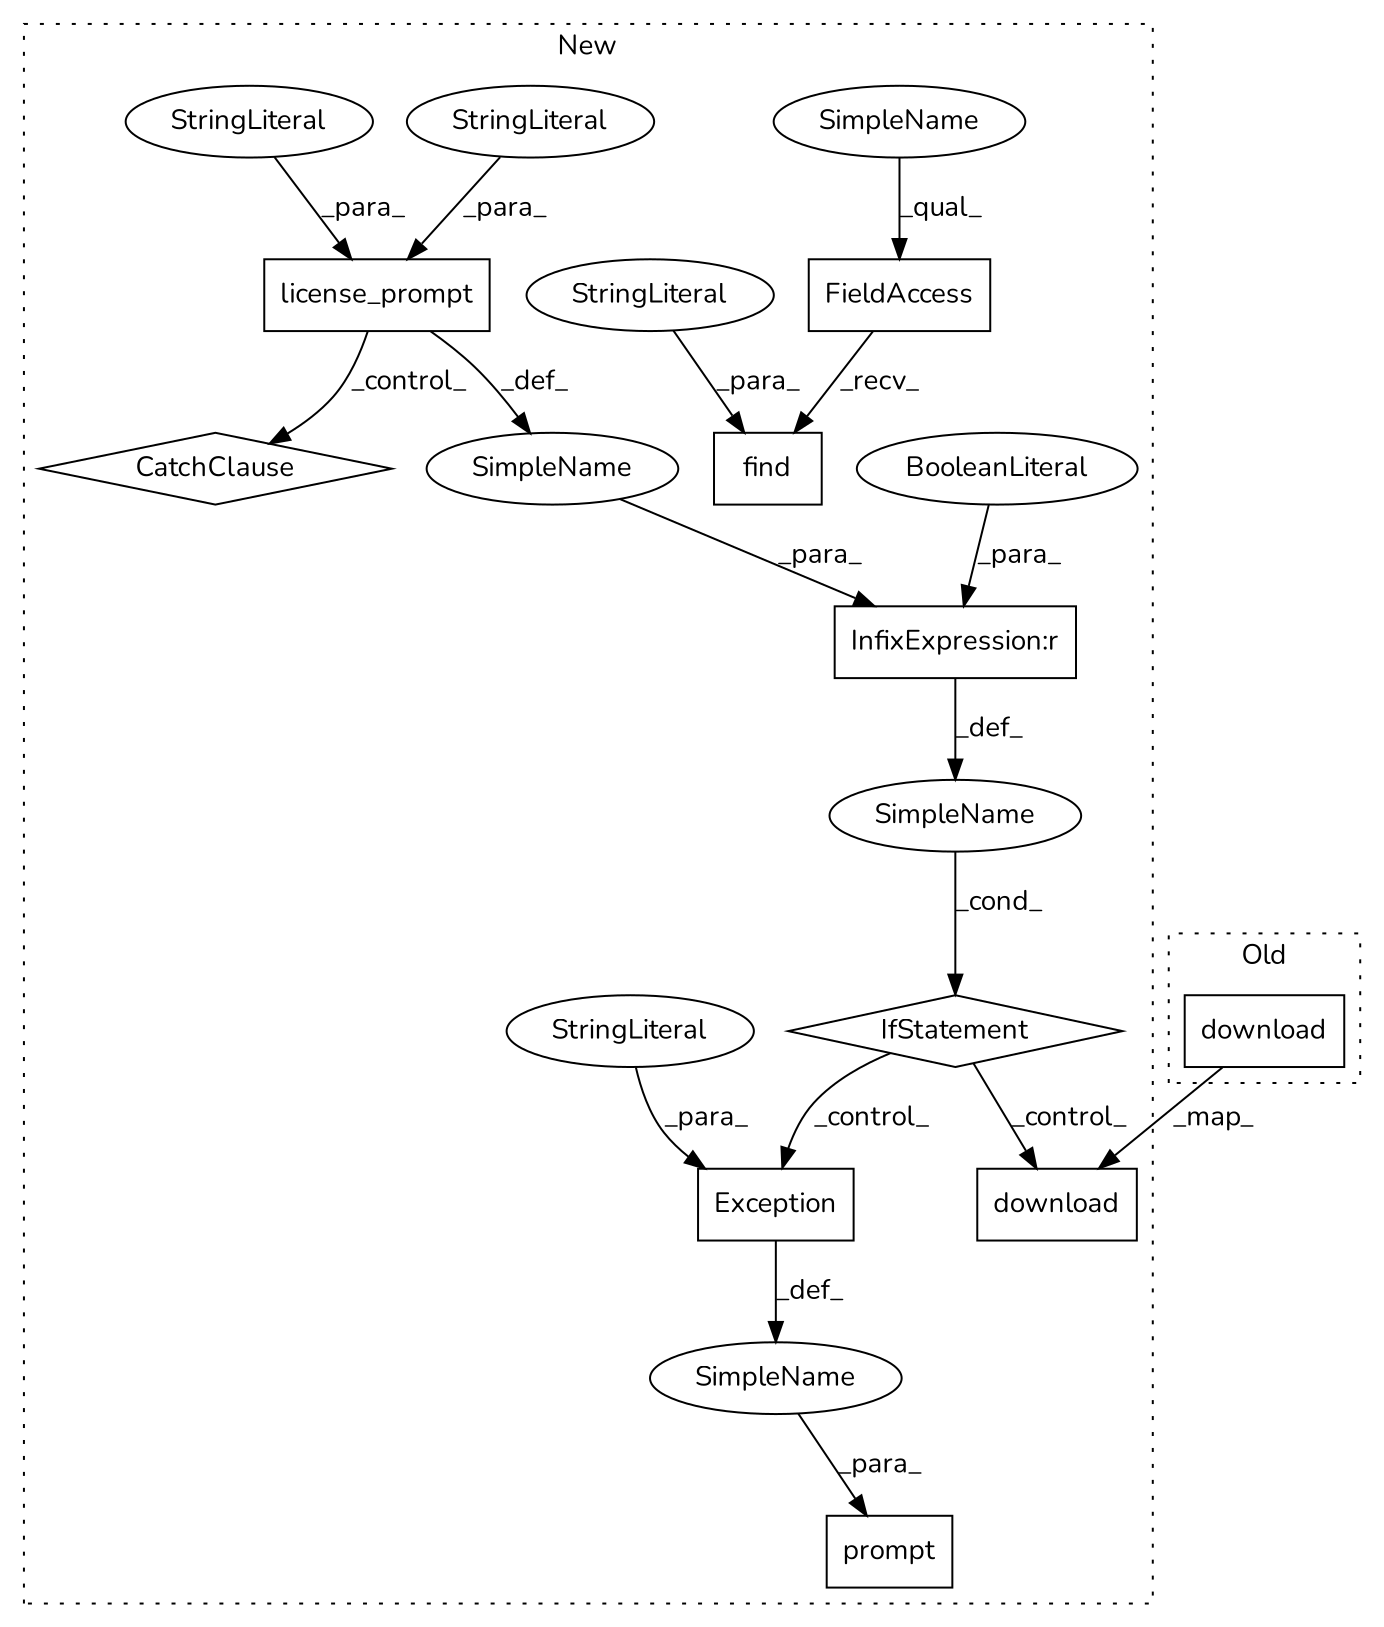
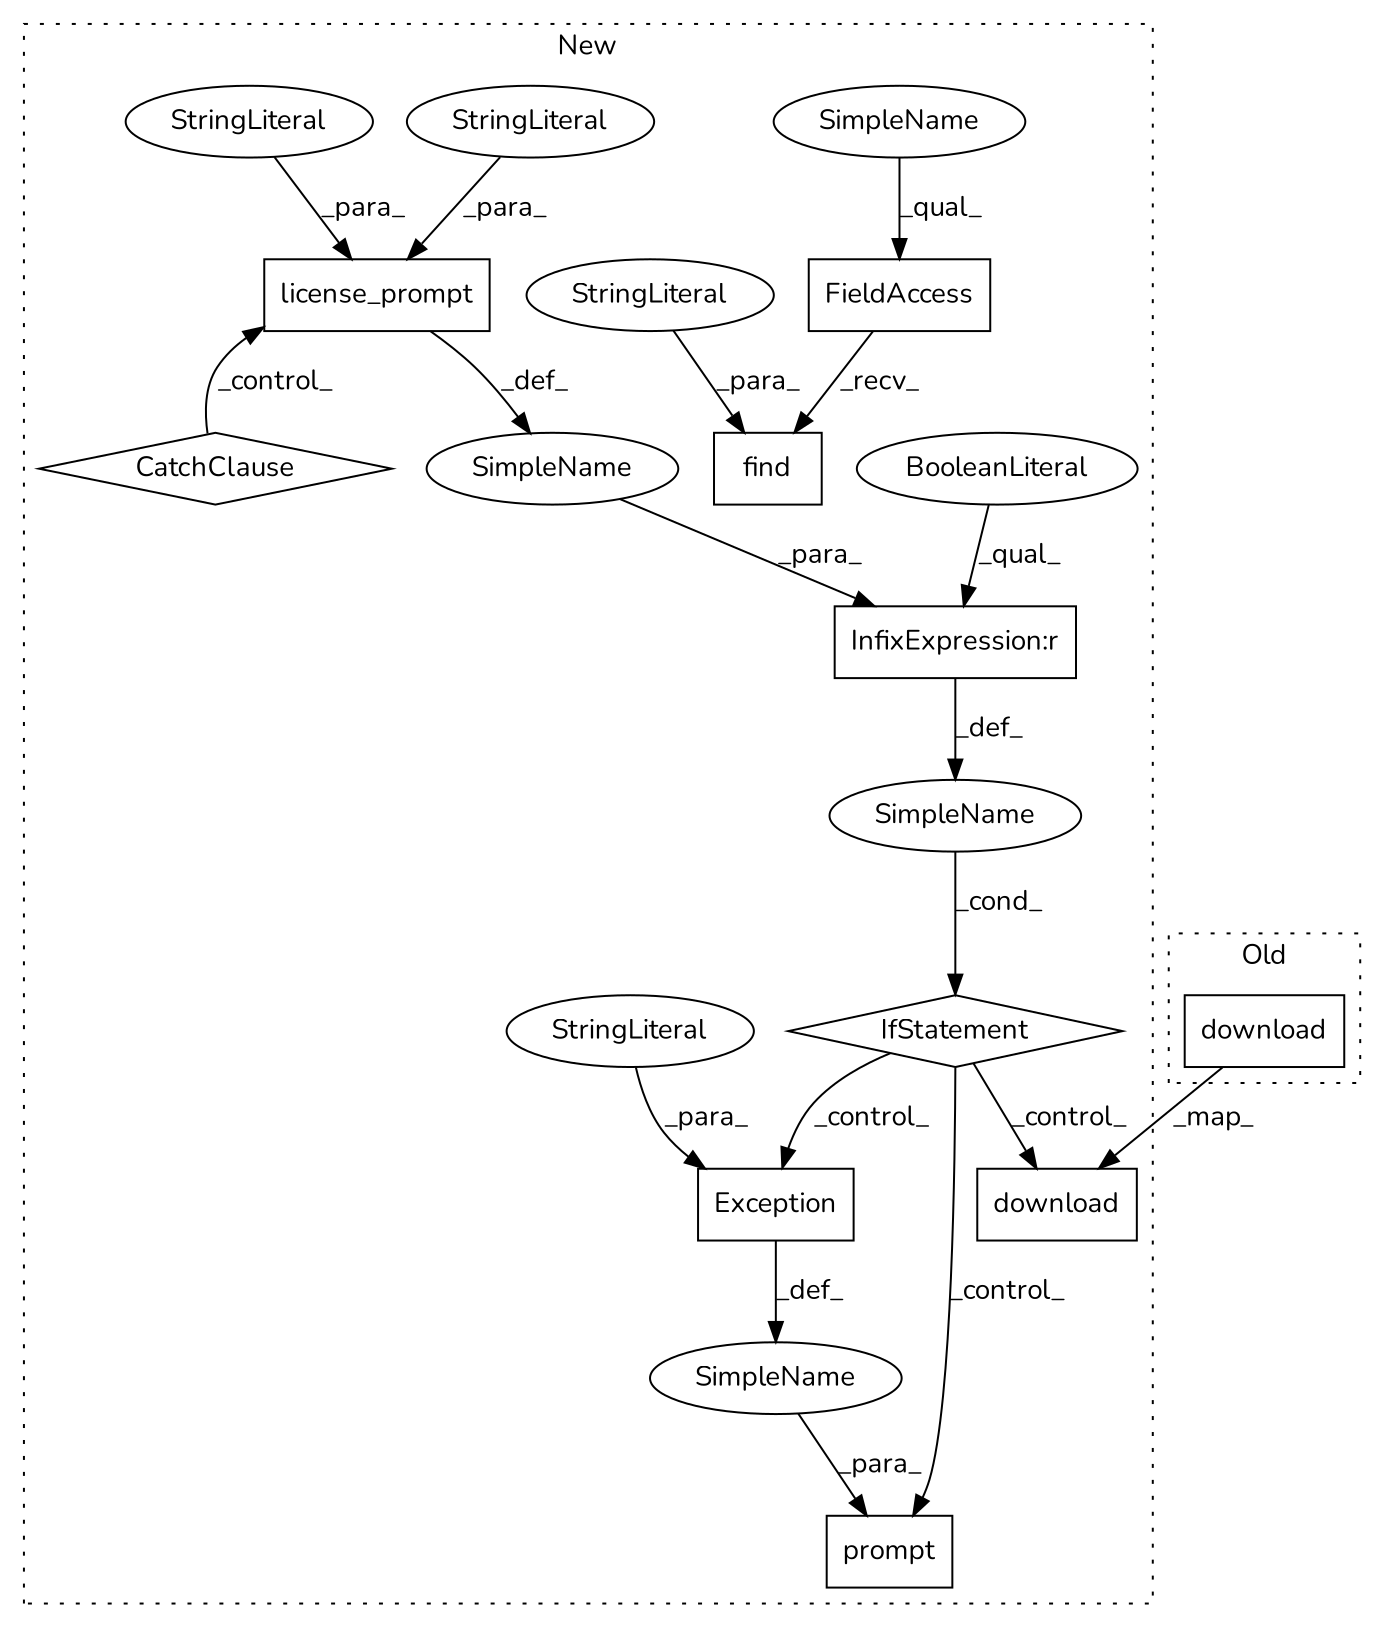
edge "license_prompt" -> "CatchClause": reversed
edge "BooleanLiteral" -> "InfixExpression:r": label "_para_" -> "_qual_"
edge "IfStatement" -> "prompt": added, label "_control_"
